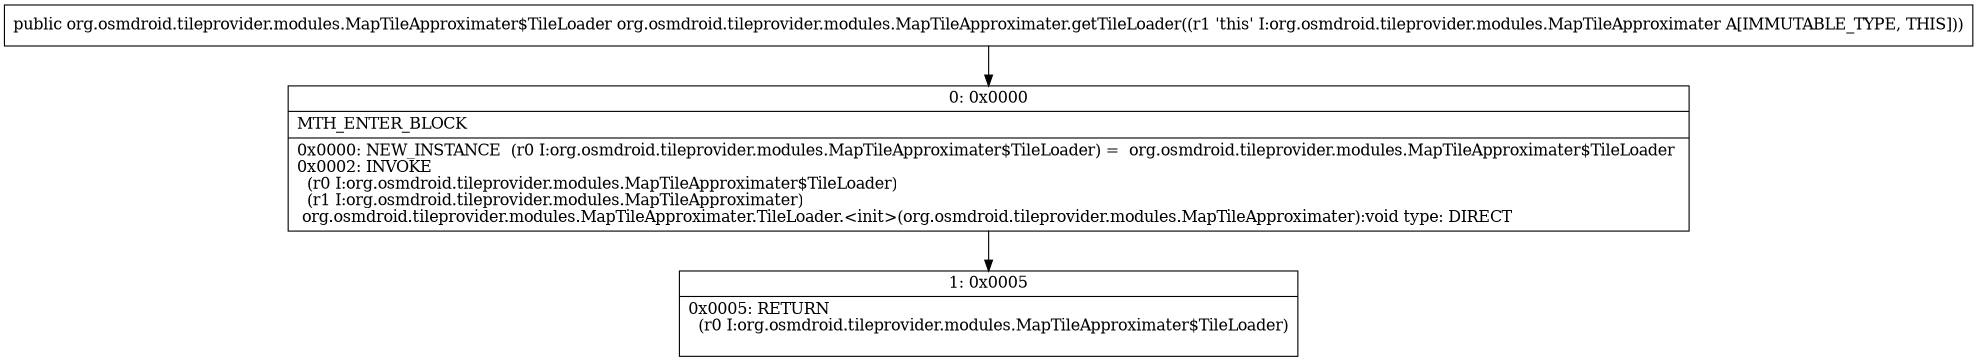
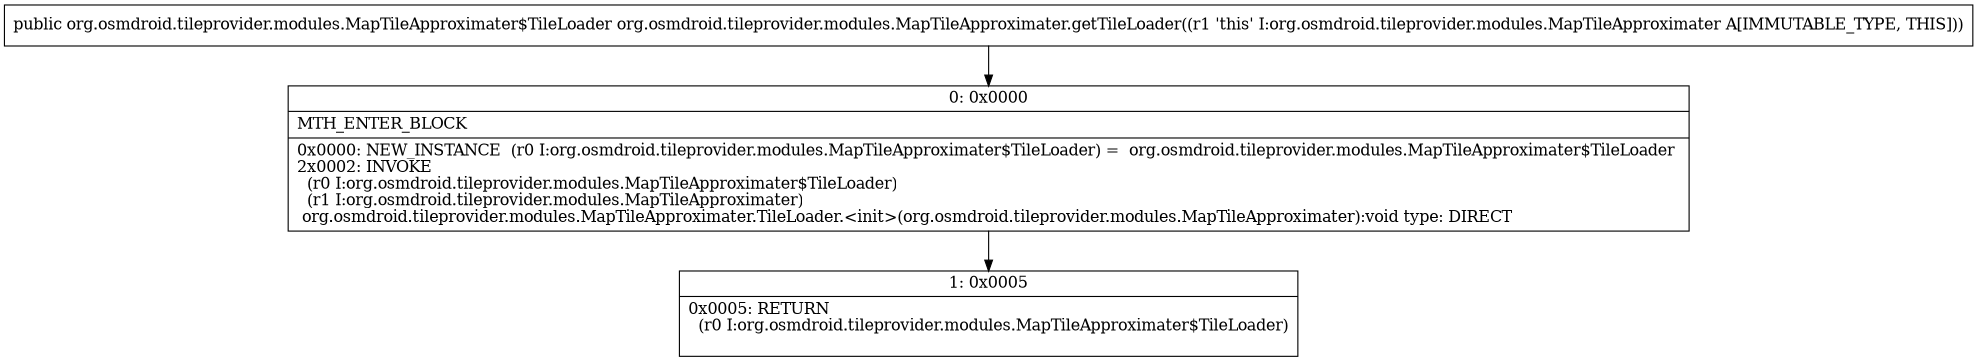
node "0: 0x0000": text "0x0002: INVOKE" -> "2x0002: INVOKE"
